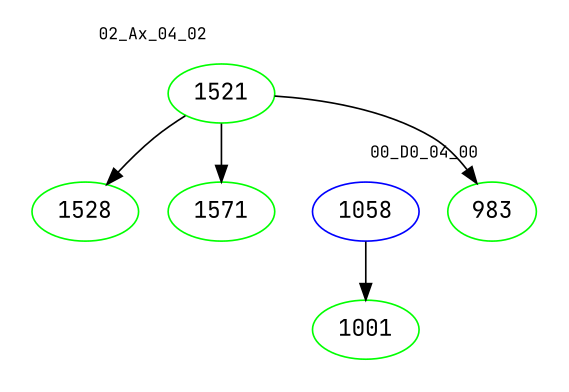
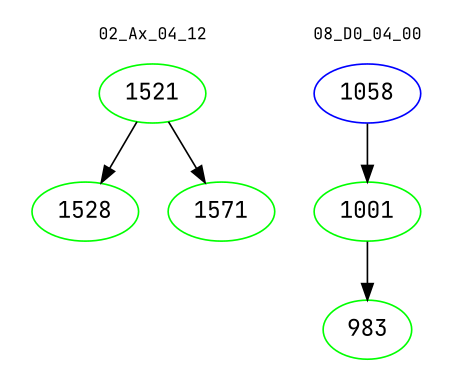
cluster "02_Ax_04_02": label "02_Ax_04_02" -> "02_Ax_04_12"
edge "1521" -> "983": now "1001" -> "983"
cluster "00_D0_04_00": label "00_D0_04_00" -> "08_D0_04_00"
